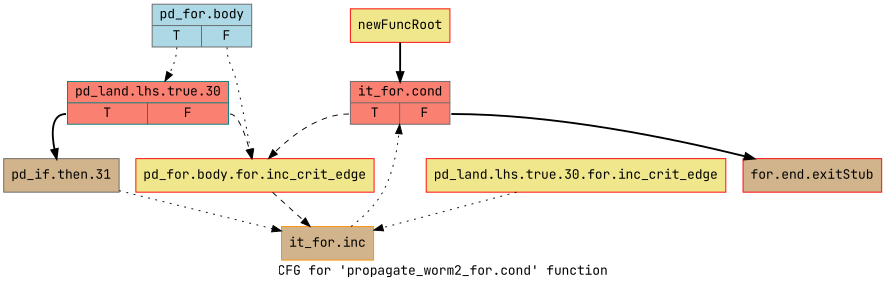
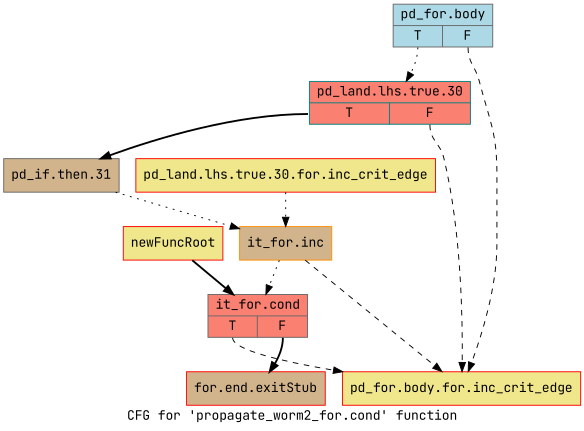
edge "pd_for.body" -> "pd_for.body.for.inc_crit_edge": style dotted -> dashed
edge "pd_for.body.for.inc_crit_edge" -> "it_for.inc": reversed
